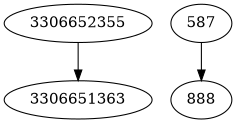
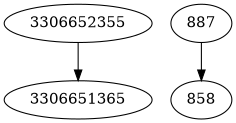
node "587": label "587" -> "887"
node "3306651363": label "3306651363" -> "3306651365"
node "888": label "888" -> "858"
